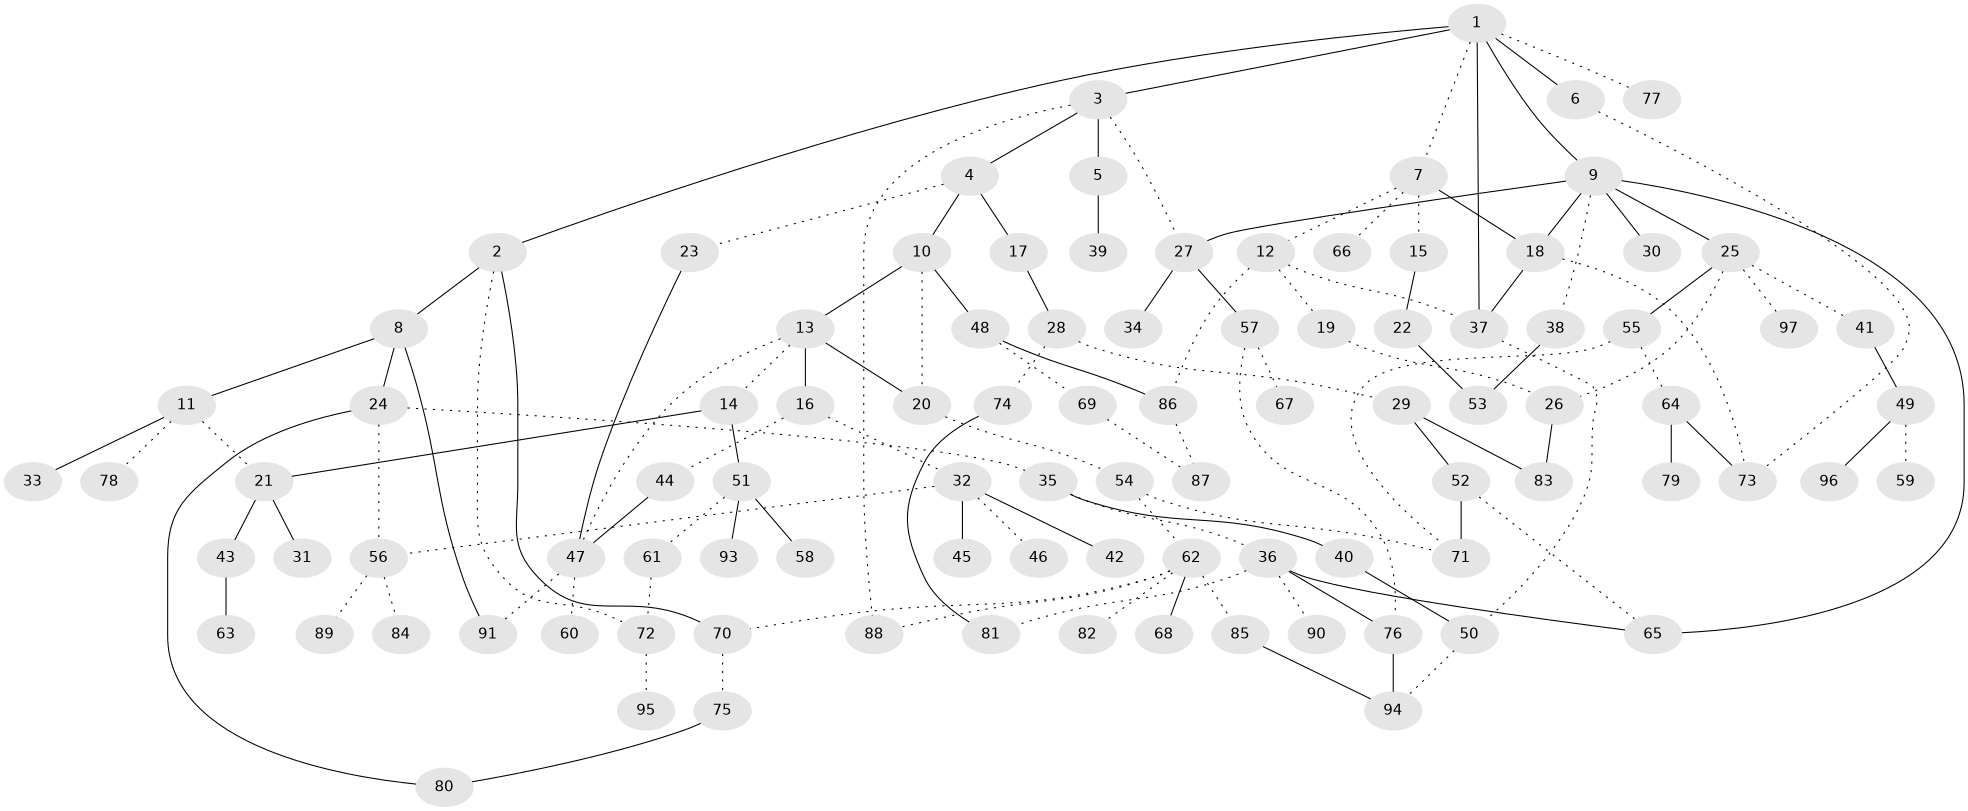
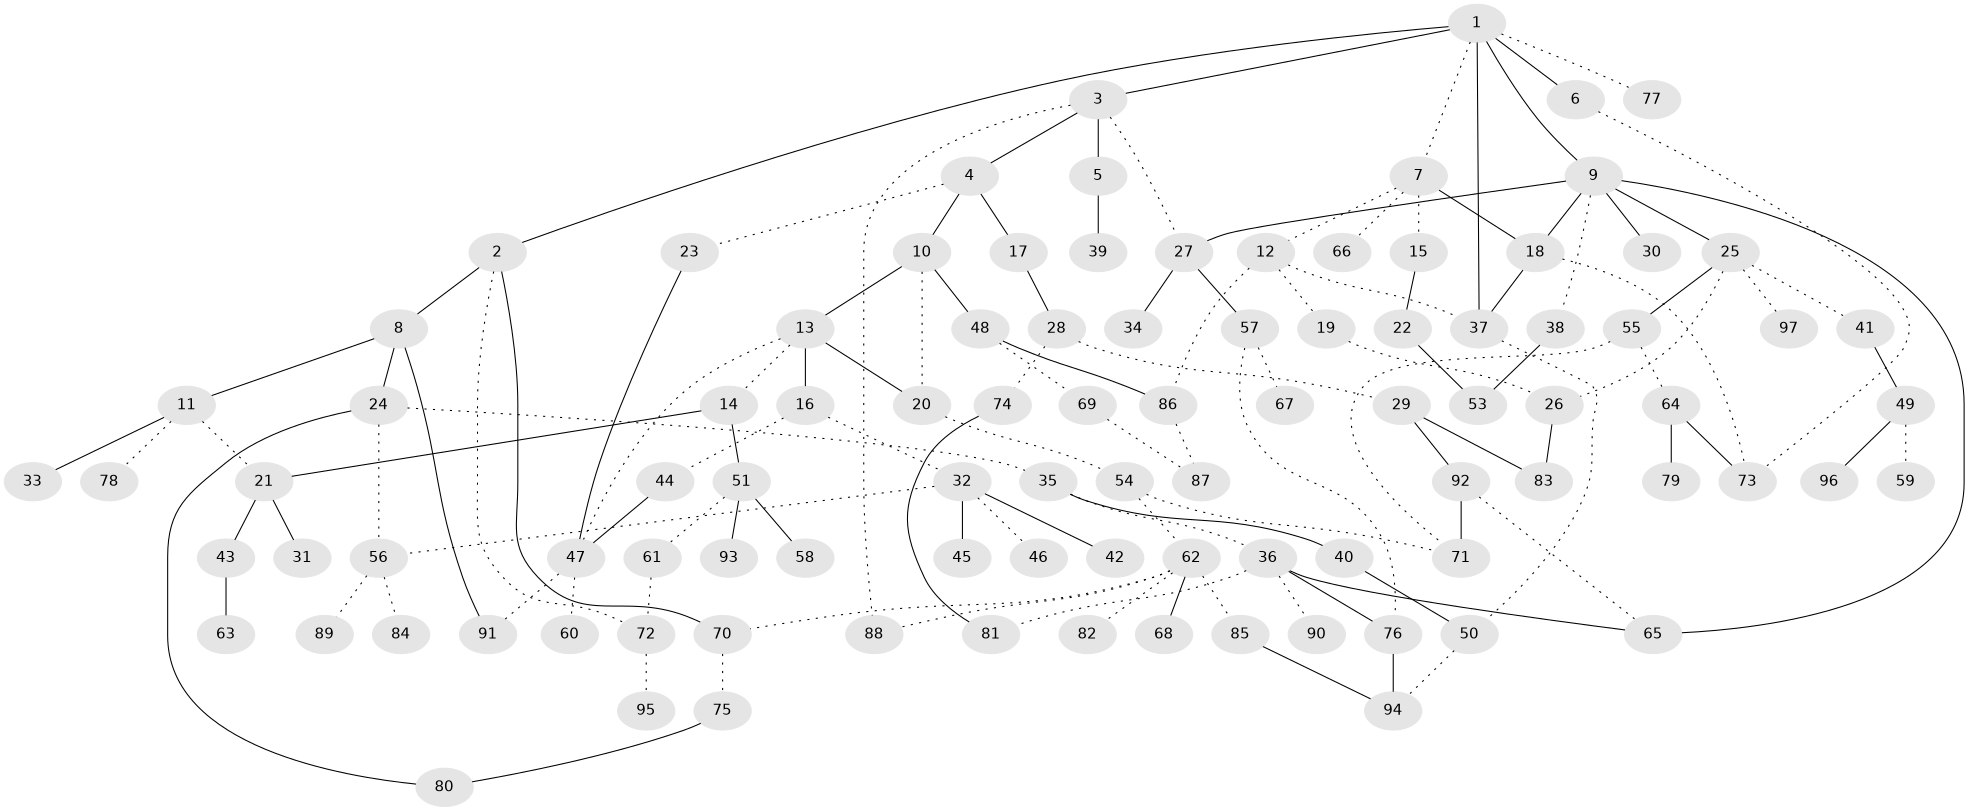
node "52": label "52" -> "92"
